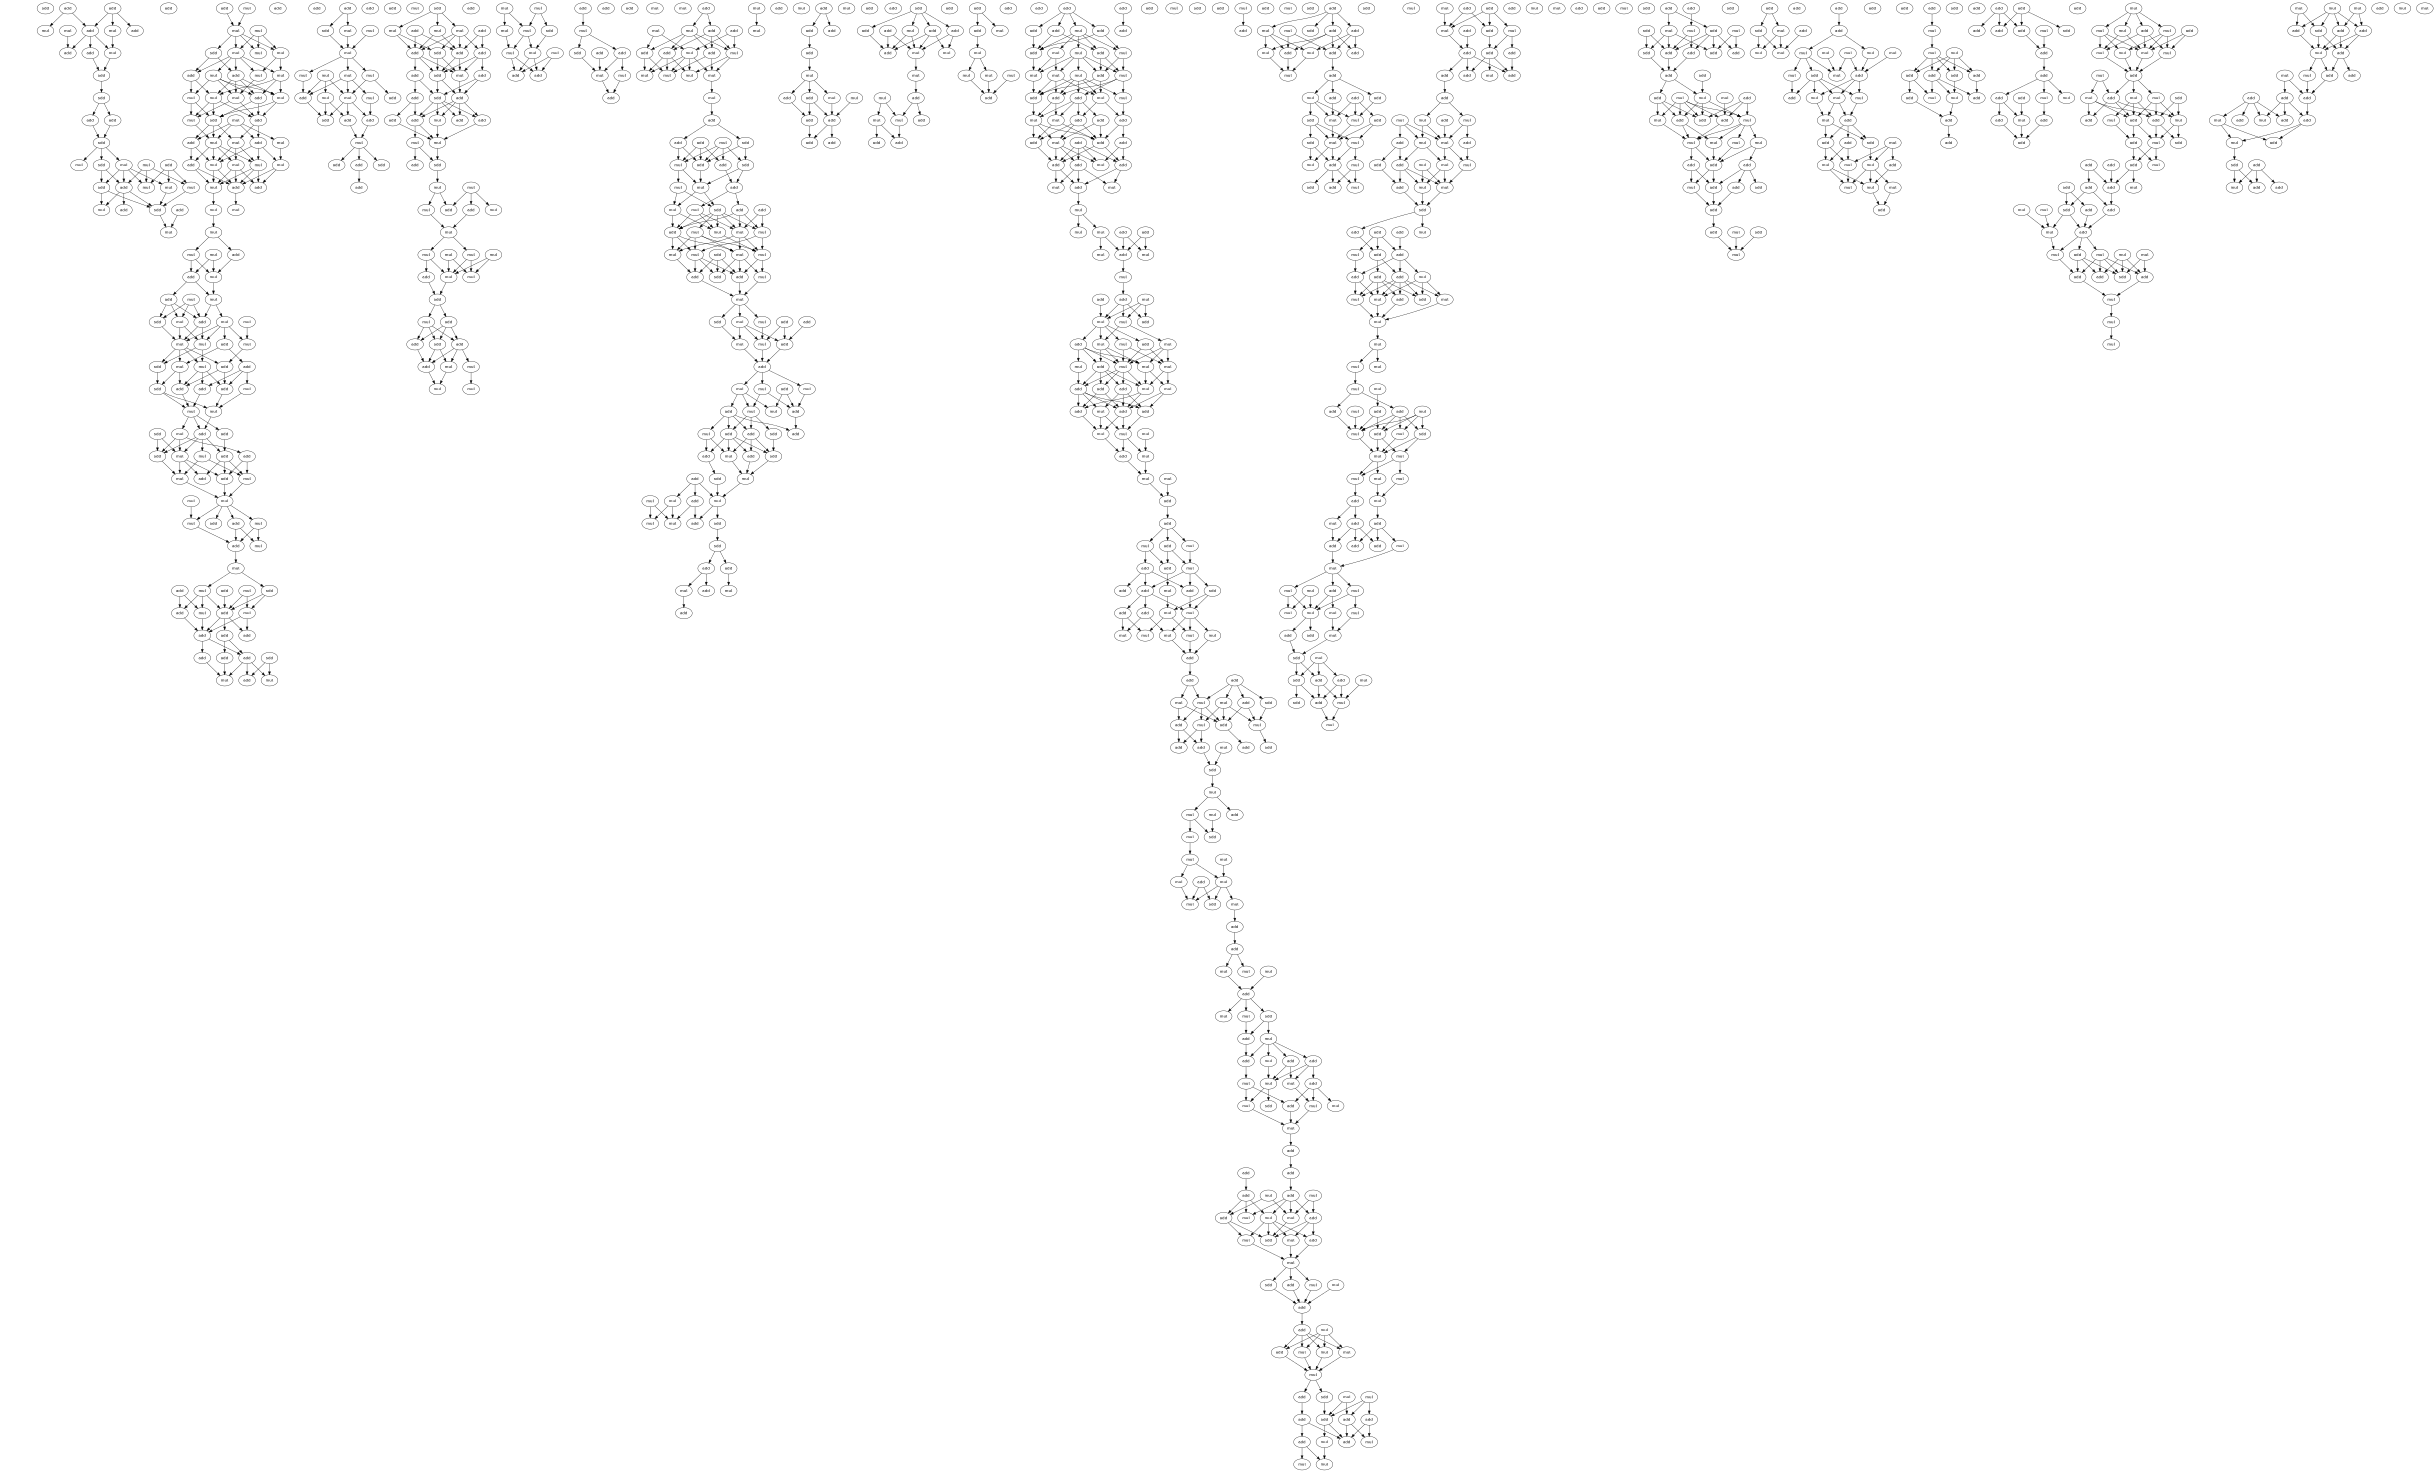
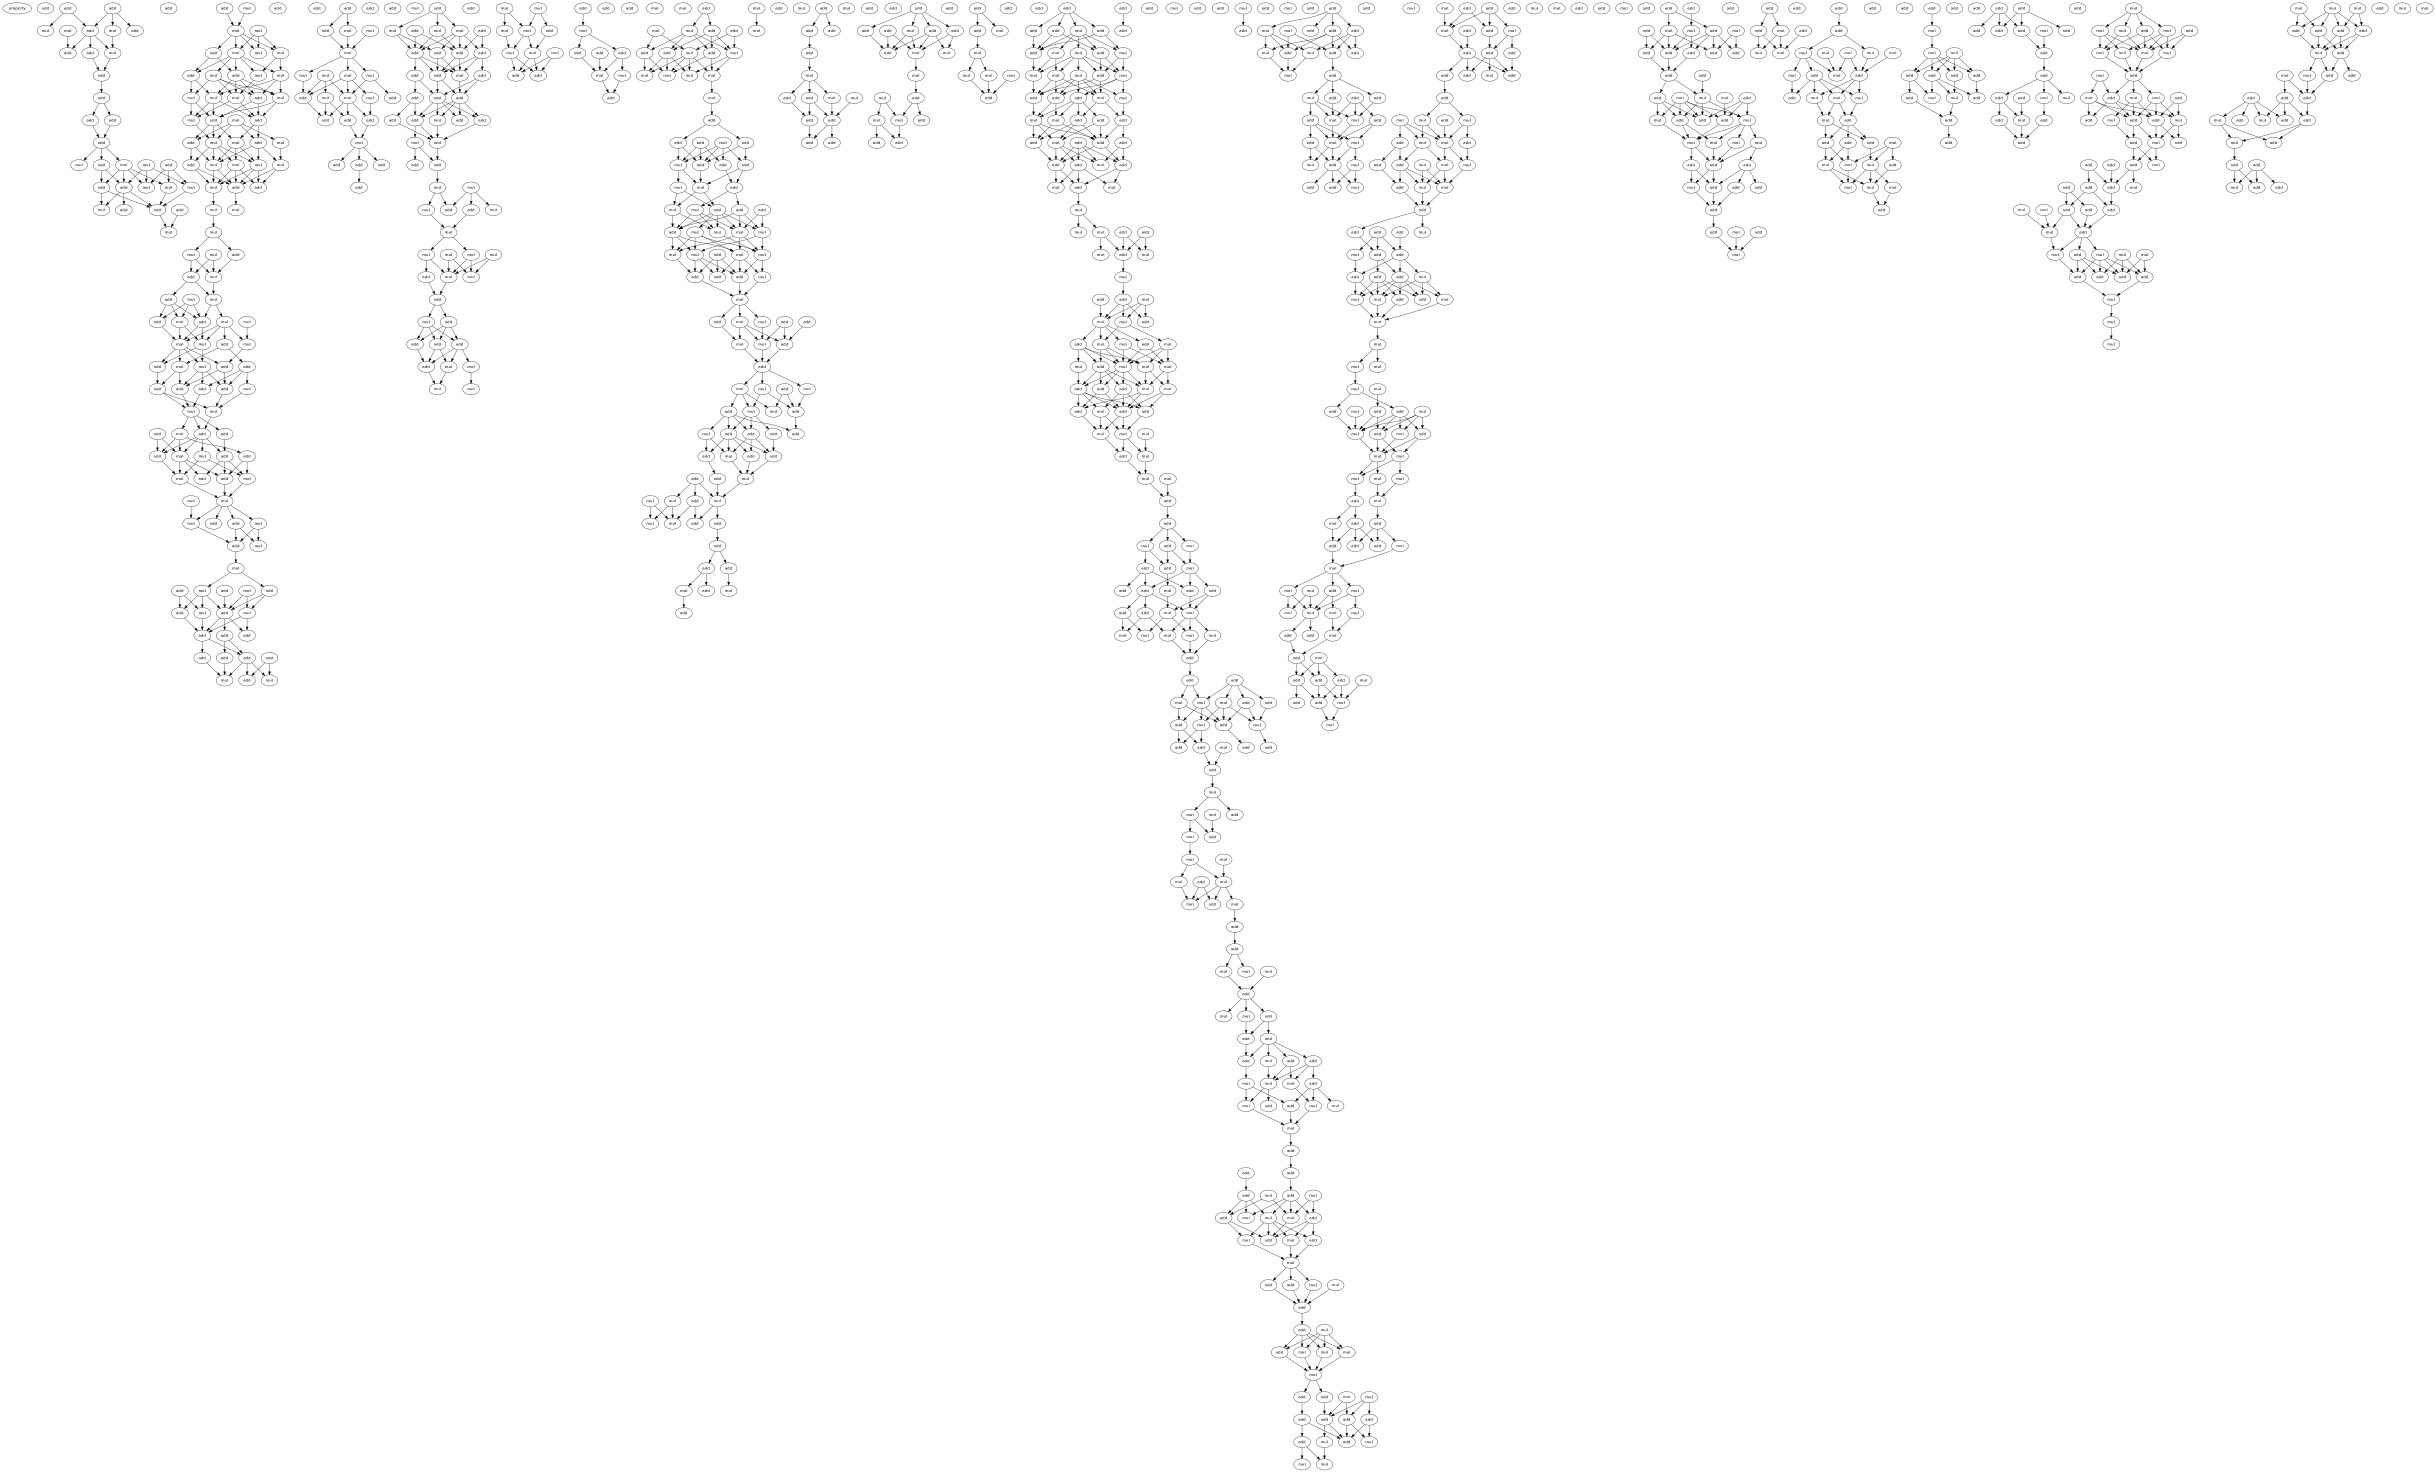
node "property": added
